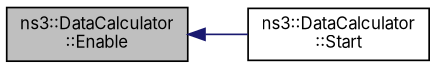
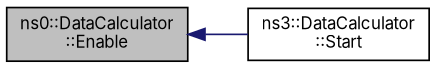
node "ns3::DataCalculator ::Enable": label "ns3::DataCalculator ::Enable" -> "ns0::DataCalculator ::Enable"
